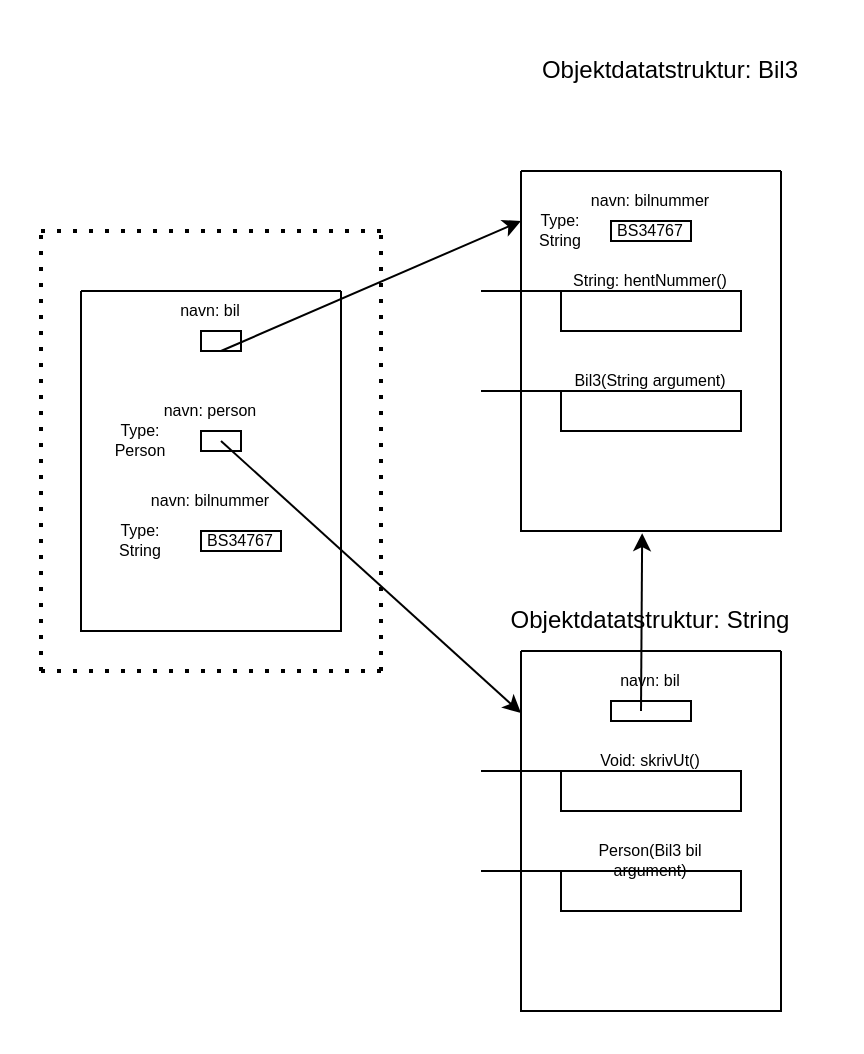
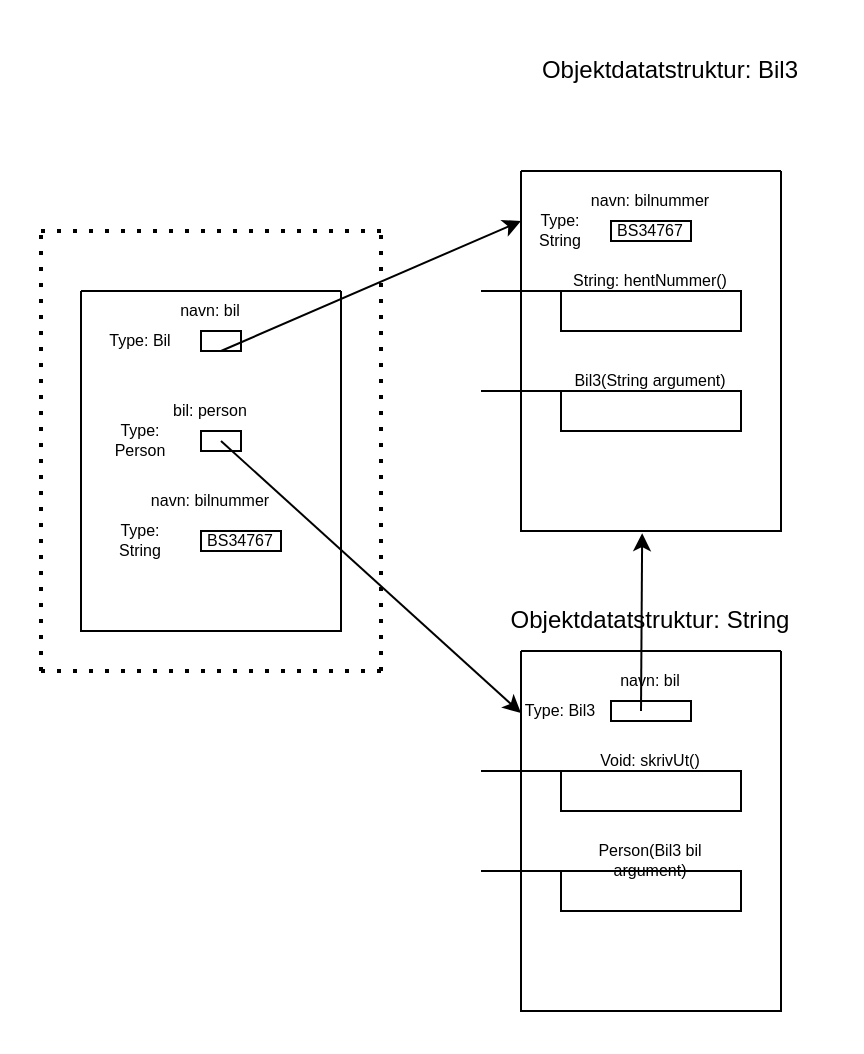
node "Type: Bil": added
node "navn: person": label "navn: person" -> "bil: person"
node "Type: Bil3": added
